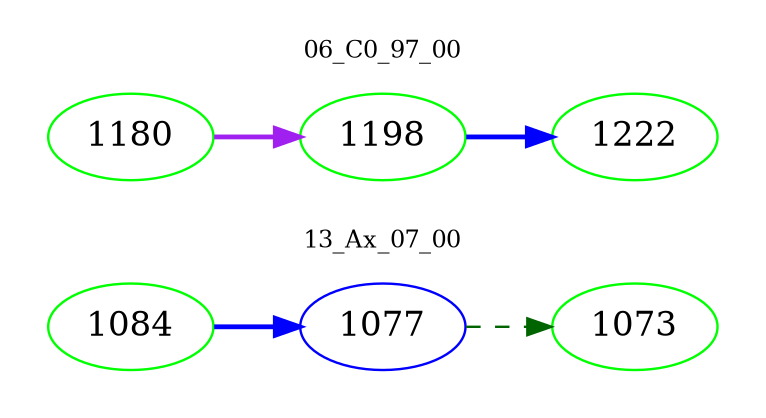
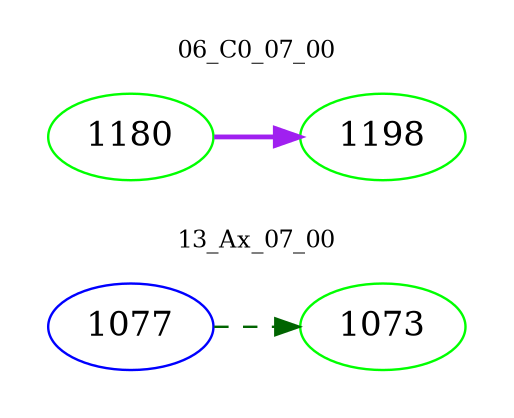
cluster "06_C0_97_00": label "06_C0_97_00" -> "06_C0_07_00"
node "1222": removed
node "1084": removed
